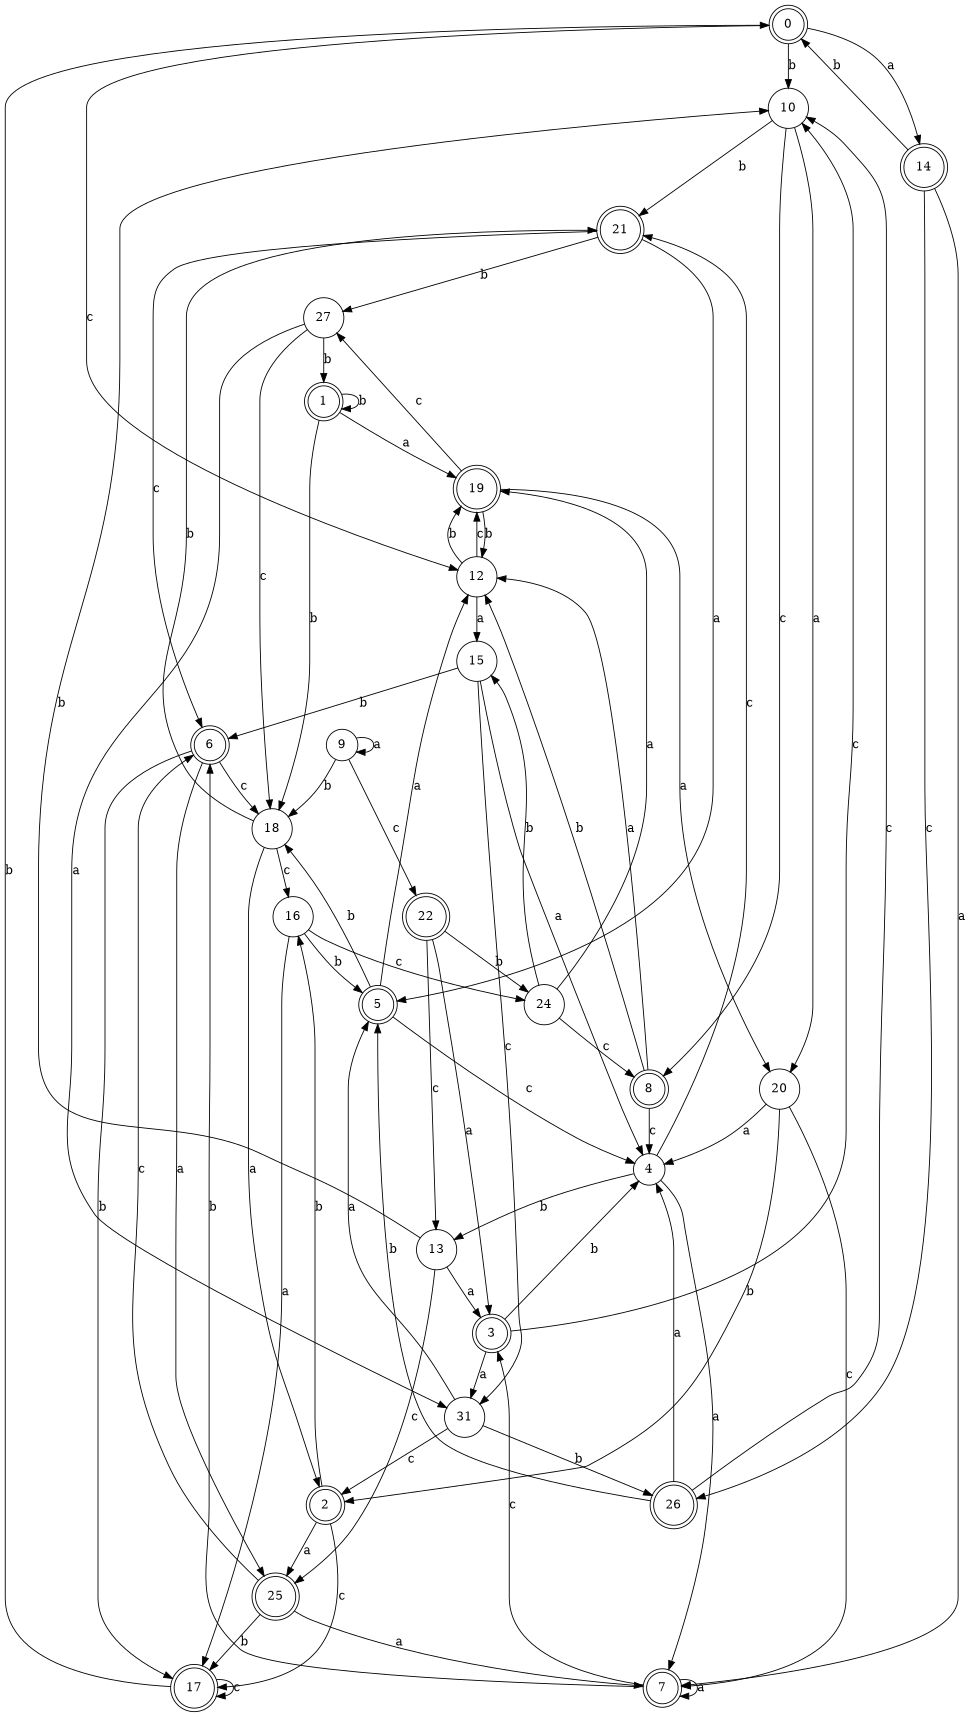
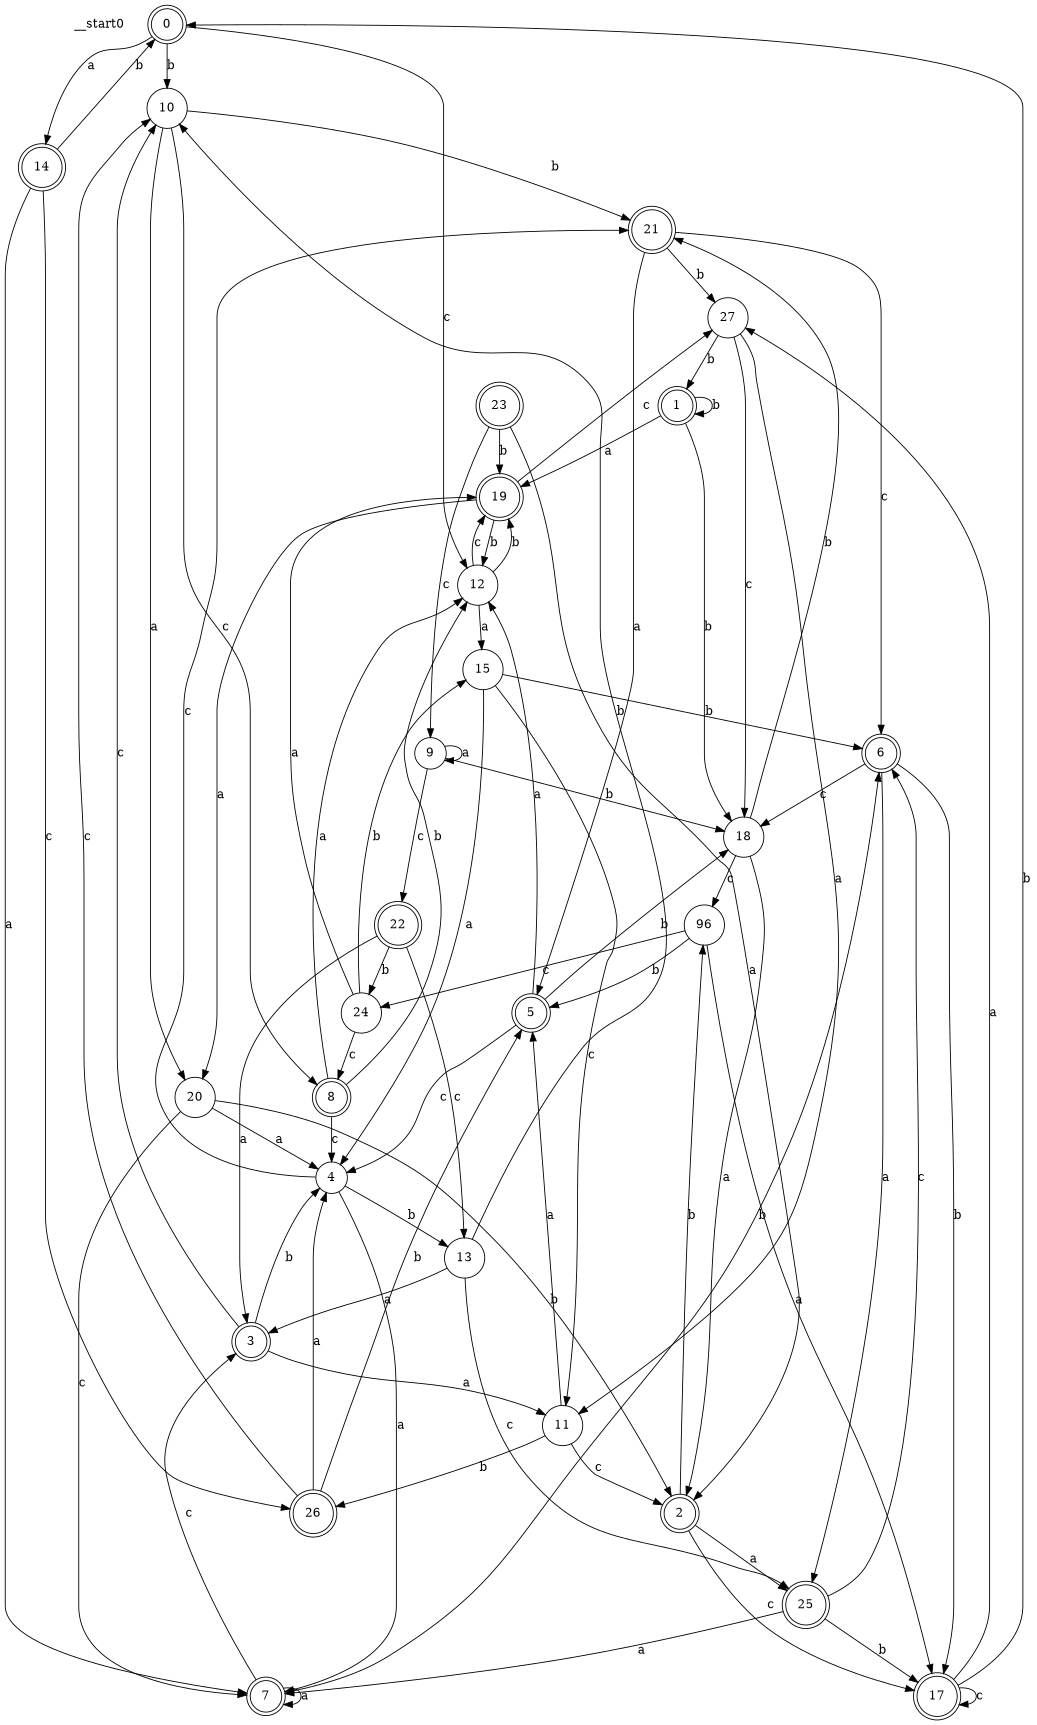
node "__start0": added
node "23": added
node "16": label "16" -> "96"
edge "17" -> "27": added, label "a"
node "31": label "31" -> "11"
